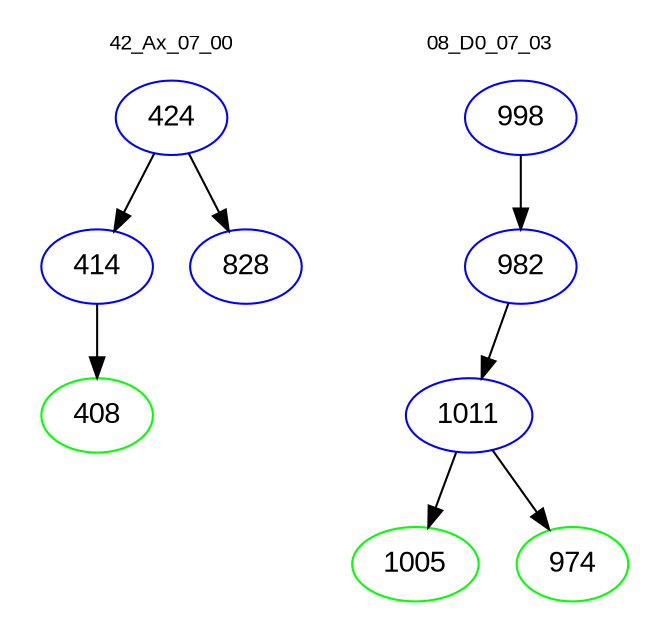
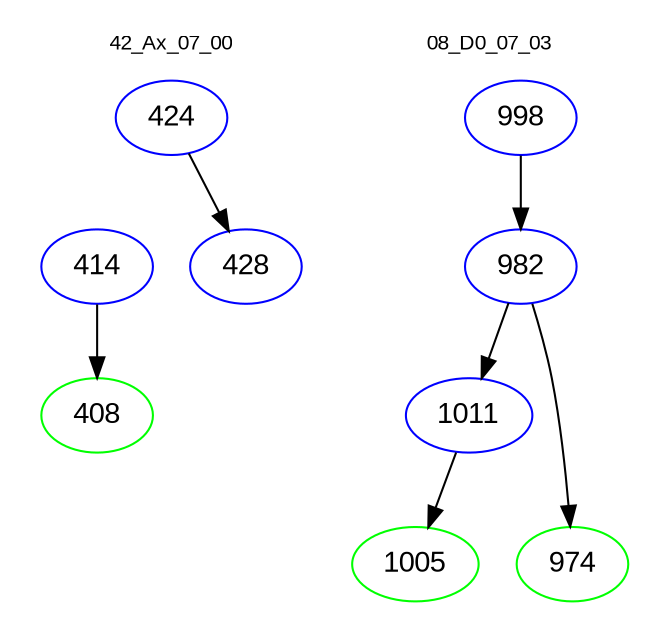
edge "424" -> "414": removed
node "828": label "828" -> "428"
edge "1011" -> "974": now "982" -> "974"
